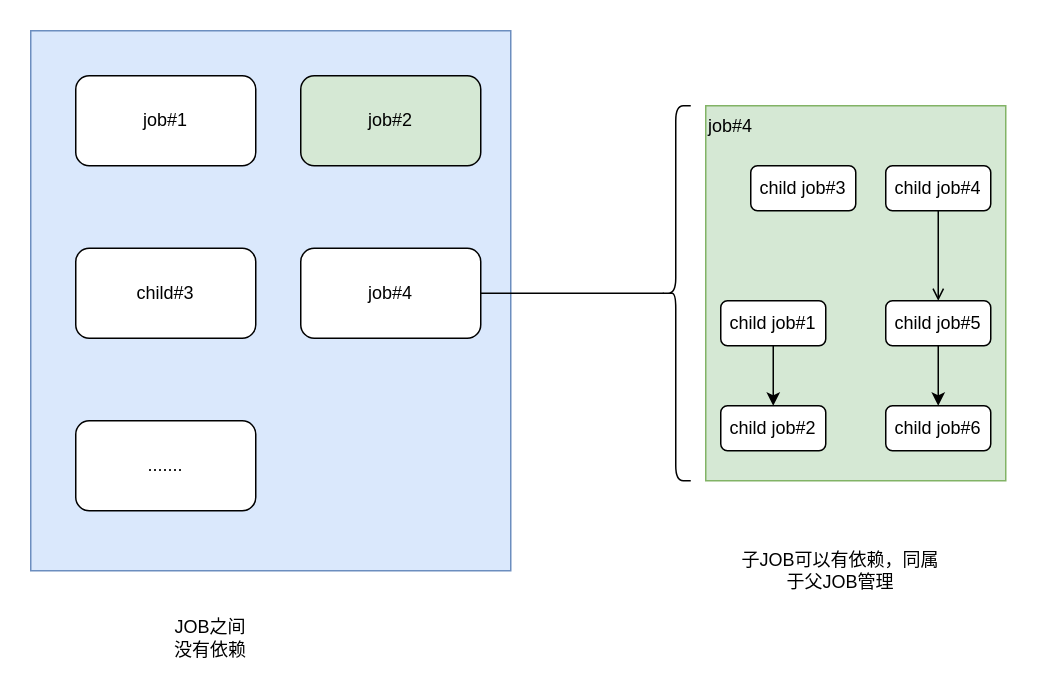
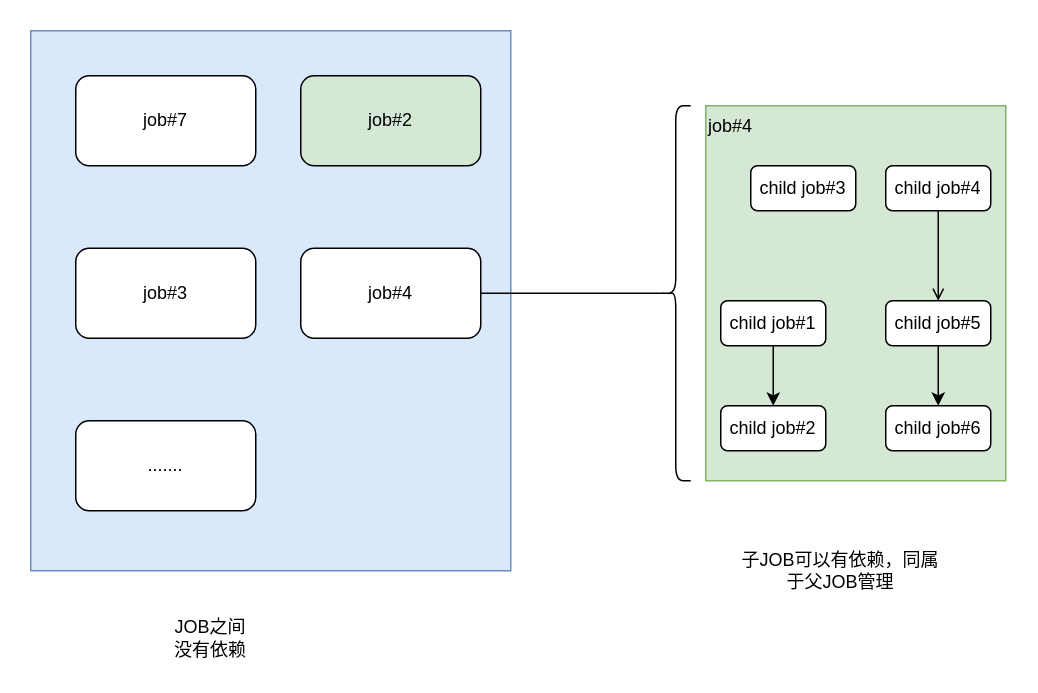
node "job#1": label "job#1" -> "job#7"
node "child#3": label "child#3" -> "job#3"
